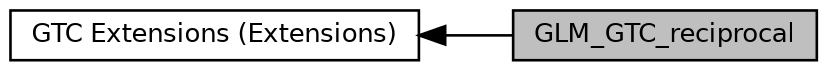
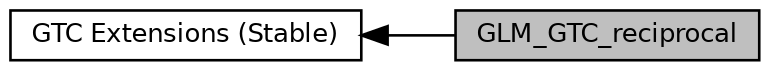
node "GTC Extensions (Extensions)": label "GTC Extensions (Extensions)" -> "GTC Extensions (Stable)"
